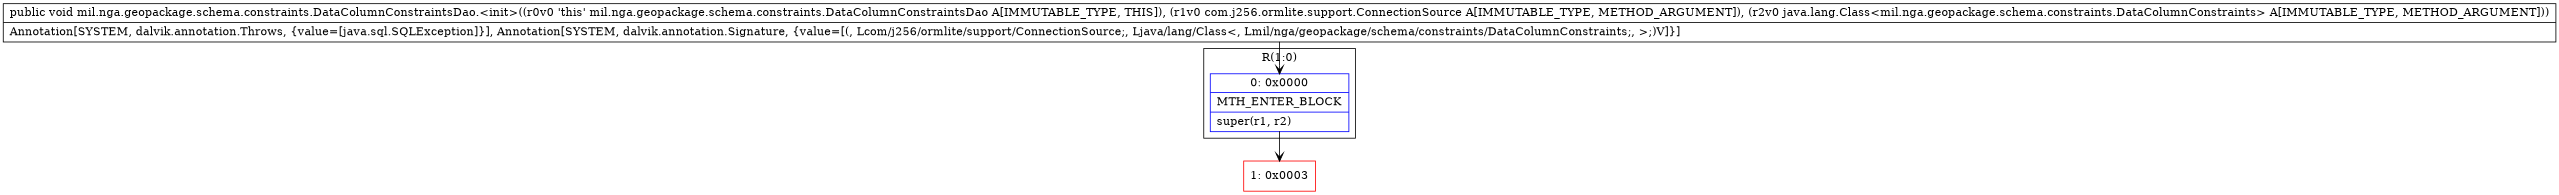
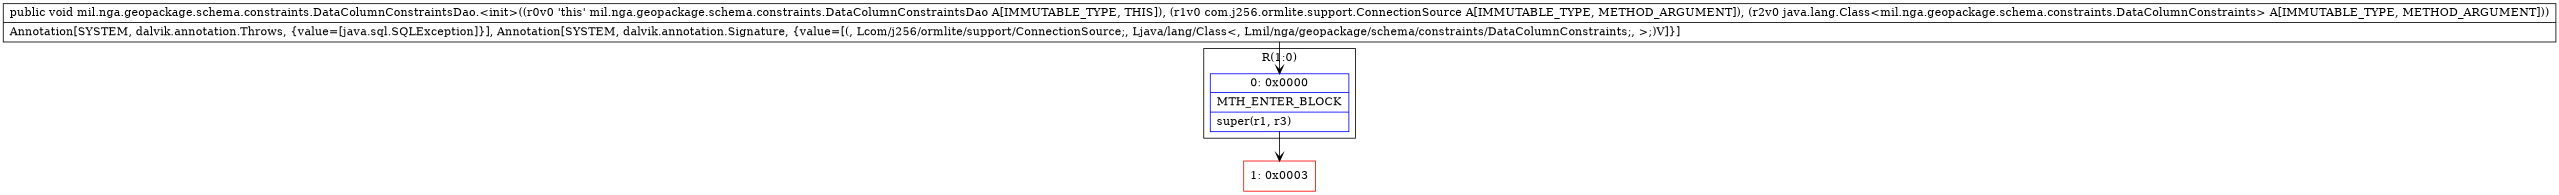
node "0: 0x0000": text "super(r1, r2)" -> "super(r1, r3)"
